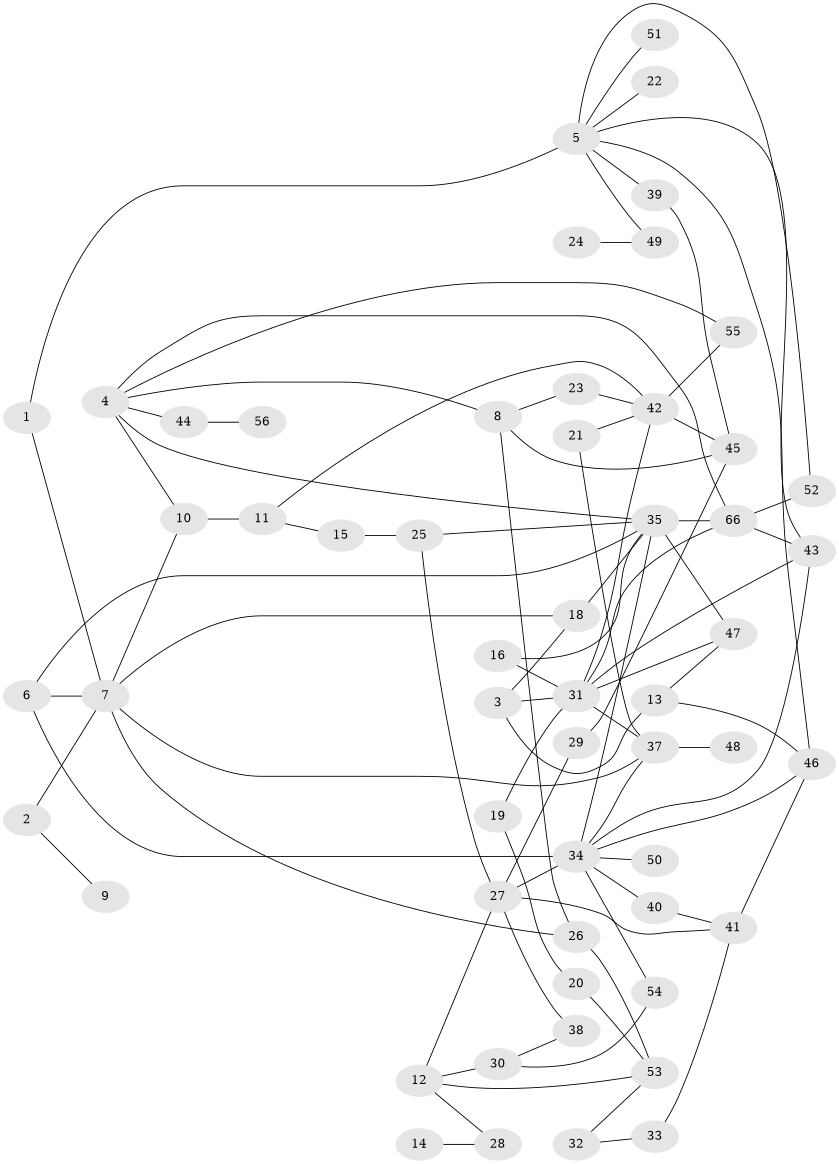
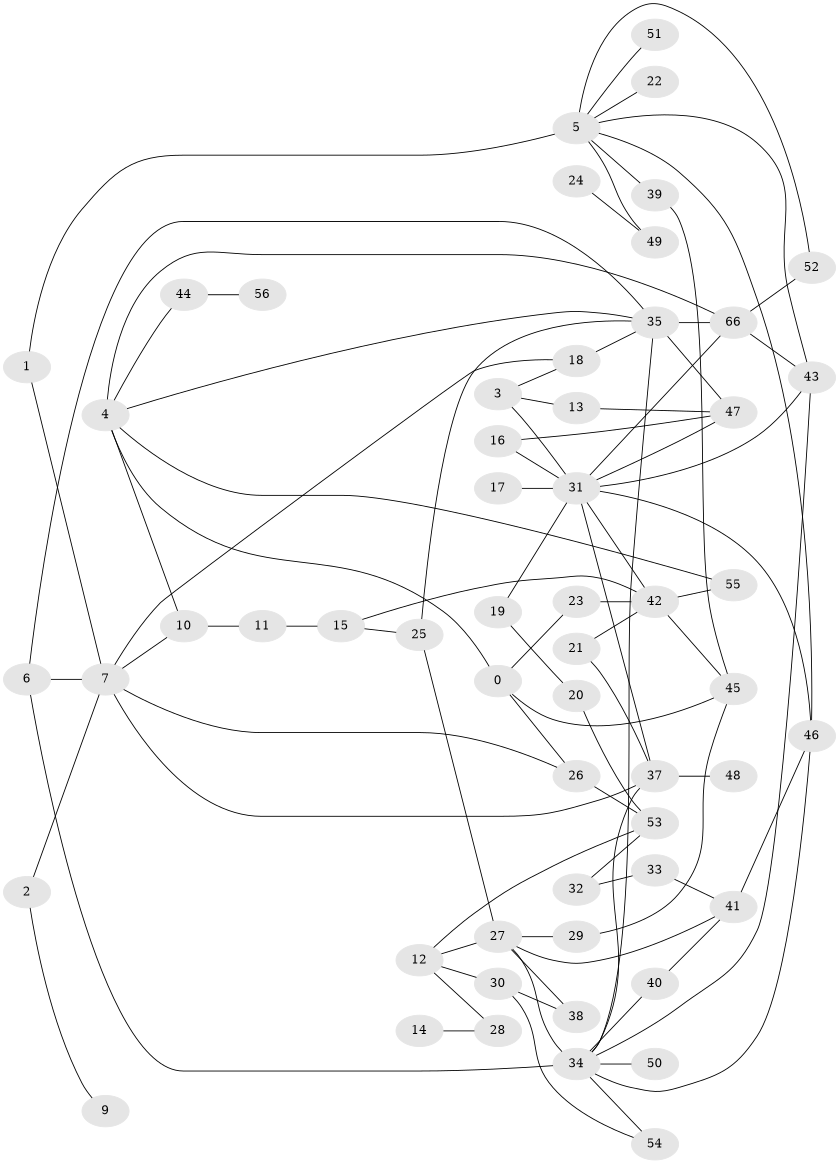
edge "42" -- "11": now "42" -- "15"
node "8": label "8" -> "0"
node "17": added
edge "35" -- "16": now "47" -- "16"
edge "13" -- "46": now "31" -- "46"
